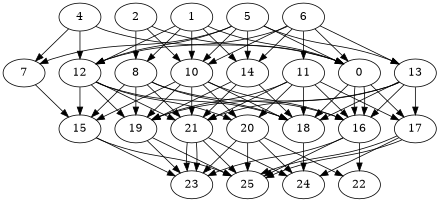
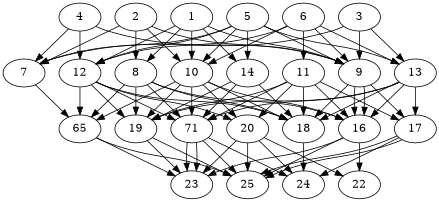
node "3": added
edge "6" -> "14": removed
edge "2" -> "7": added
node "0": label "0" -> "9"
node "15": label "15" -> "65"
node "21": label "21" -> "71"
